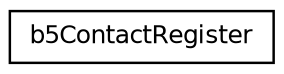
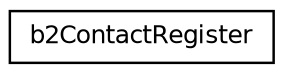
node "b5ContactRegister": label "b5ContactRegister" -> "b2ContactRegister"
